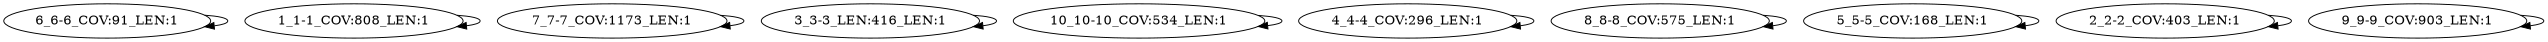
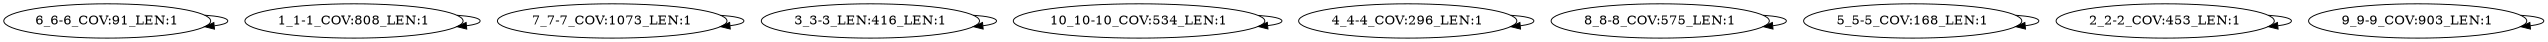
node "7_7-7_COV:1173_LEN:1": label "7_7-7_COV:1173_LEN:1" -> "7_7-7_COV:1073_LEN:1"
node "2_2-2_COV:403_LEN:1": label "2_2-2_COV:403_LEN:1" -> "2_2-2_COV:453_LEN:1"
